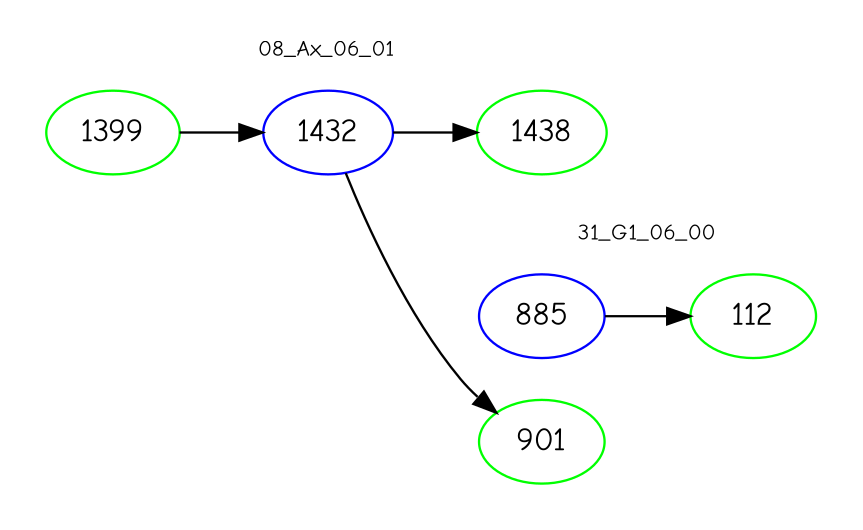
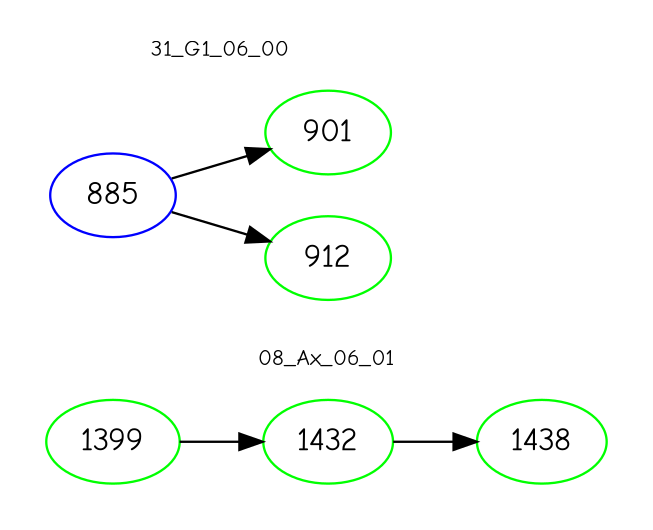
node "1432": color blue -> green
edge "1432" -> "901": now "885" -> "901"
node "112": label "112" -> "912"
